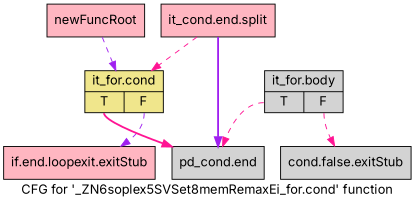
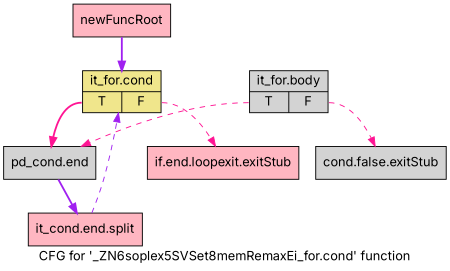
edge "newFuncRoot" -> "it_for.cond": style dashed -> bold
edge "it_cond.end.split" -> "it_for.cond": color deeppink -> purple
edge "it_cond.end.split" -> "pd_cond.end": reversed
edge "it_for.cond" -> "if.end.loopexit.exitStub": color purple -> deeppink
